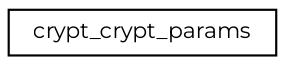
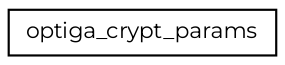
node "crypt_crypt_params": label "crypt_crypt_params" -> "optiga_crypt_params"
